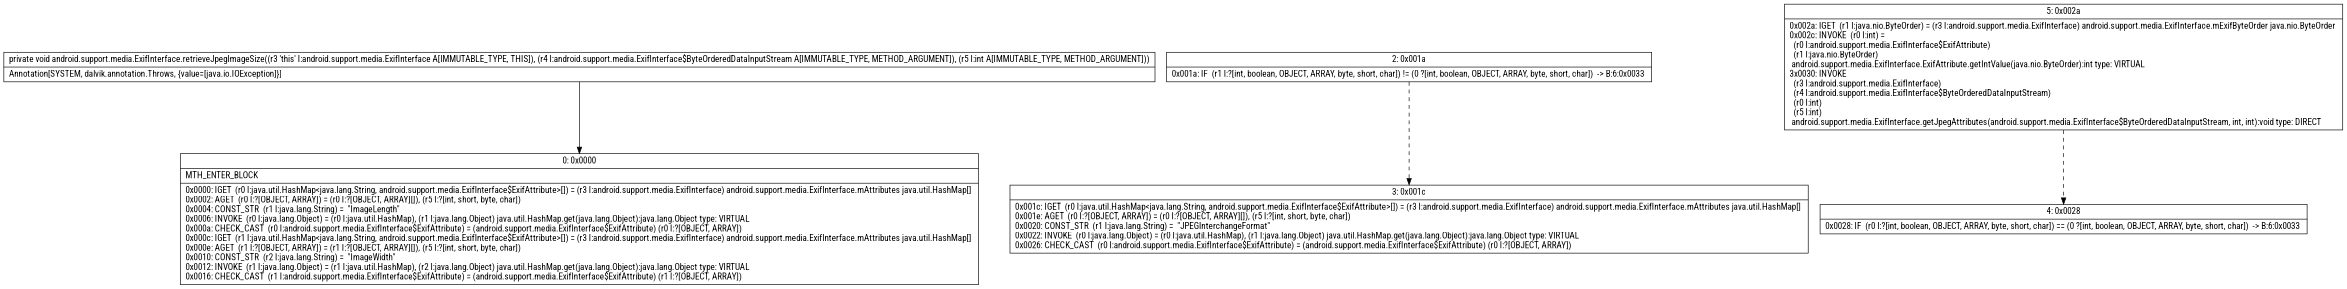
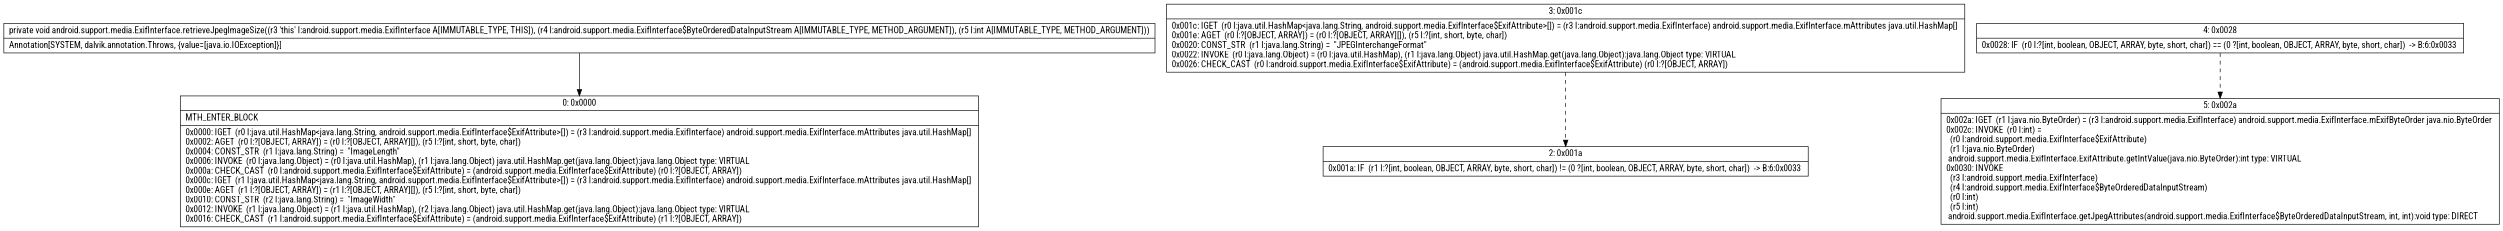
node "5: 0x002a": text "3x0030: INVOKE" -> "0x0030: INVOKE"
edge "2: 0x001a" -> "3: 0x001c": reversed
edge "5: 0x002a" -> "4: 0x0028": reversed
